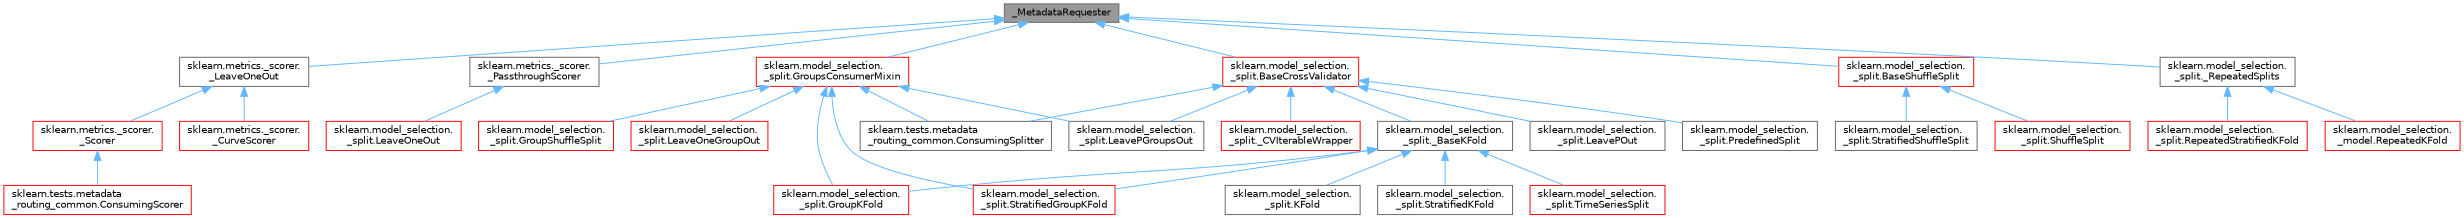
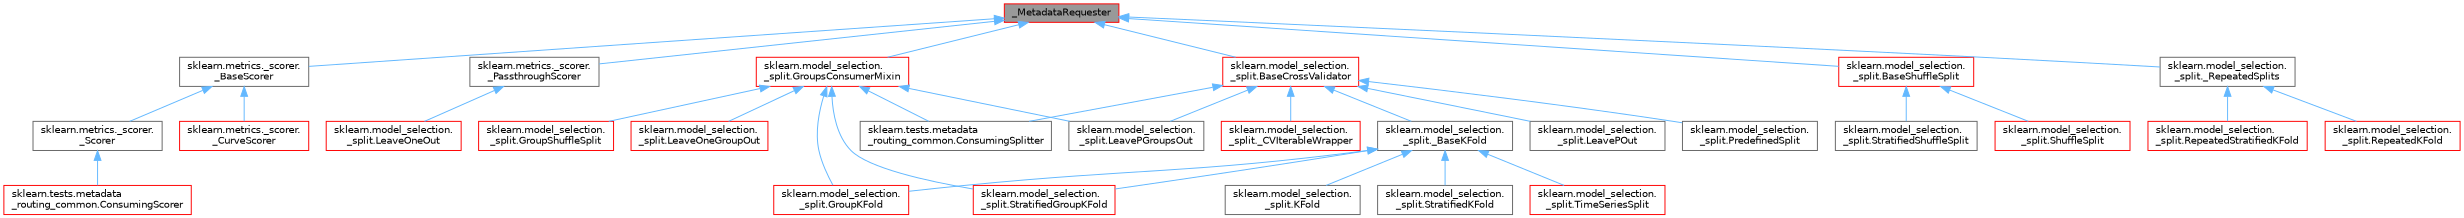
node "_MetadataRequester": color gray40 -> red
node "sklearn.metrics._scorer. _LeaveOneOut": label "sklearn.metrics._scorer. _LeaveOneOut" -> "sklearn.metrics._scorer. _BaseScorer"
node "sklearn.metrics._scorer. _Scorer": color red -> gray40
node "sklearn.model_selection. _model.RepeatedKFold": label "sklearn.model_selection. _model.RepeatedKFold" -> "sklearn.model_selection. _split.RepeatedKFold"
